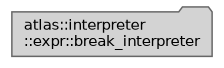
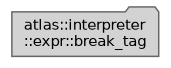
node "atlas::interpreter ::expr::break_interpreter": label "atlas::interpreter ::expr::break_interpreter" -> "atlas::interpreter ::expr::break_tag"
